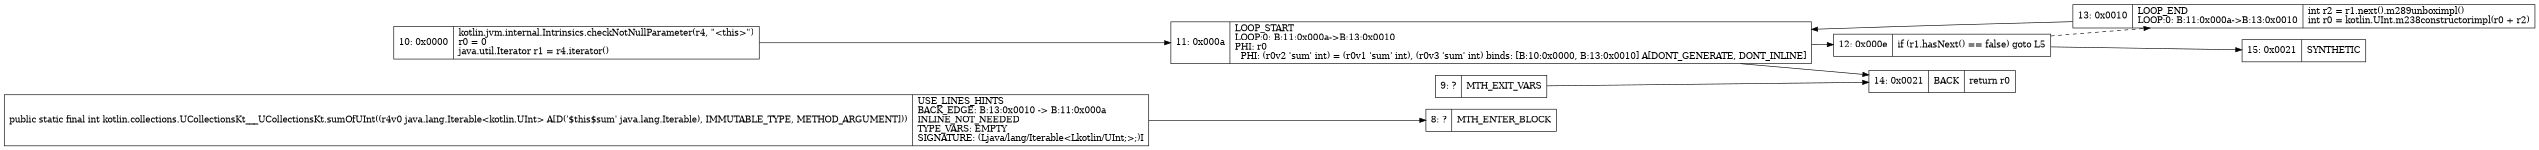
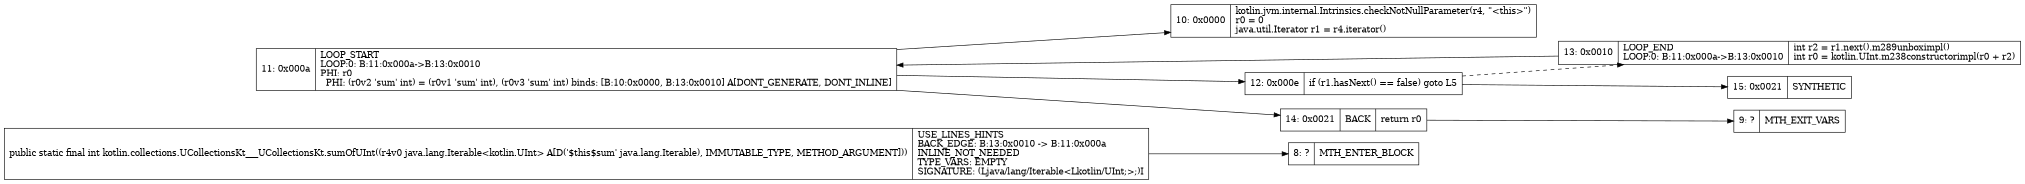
edge "10: 0x0000" -> "11: 0x000a": reversed
edge "9: ?" -> "14: 0x0021": reversed
